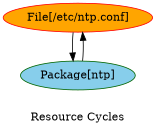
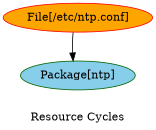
edge "Package[ntp]" -> "File[/etc/ntp.conf]": removed
